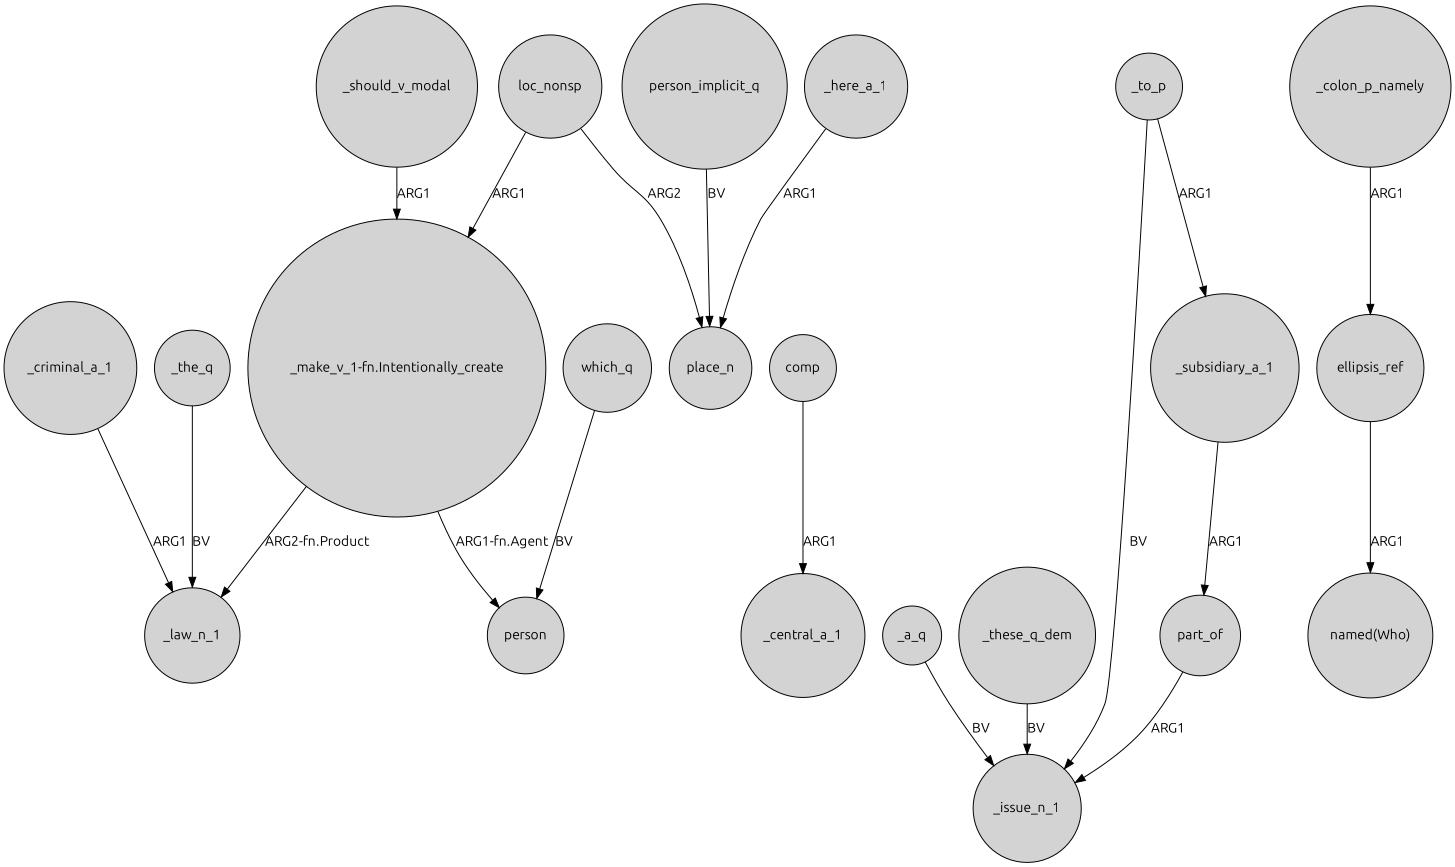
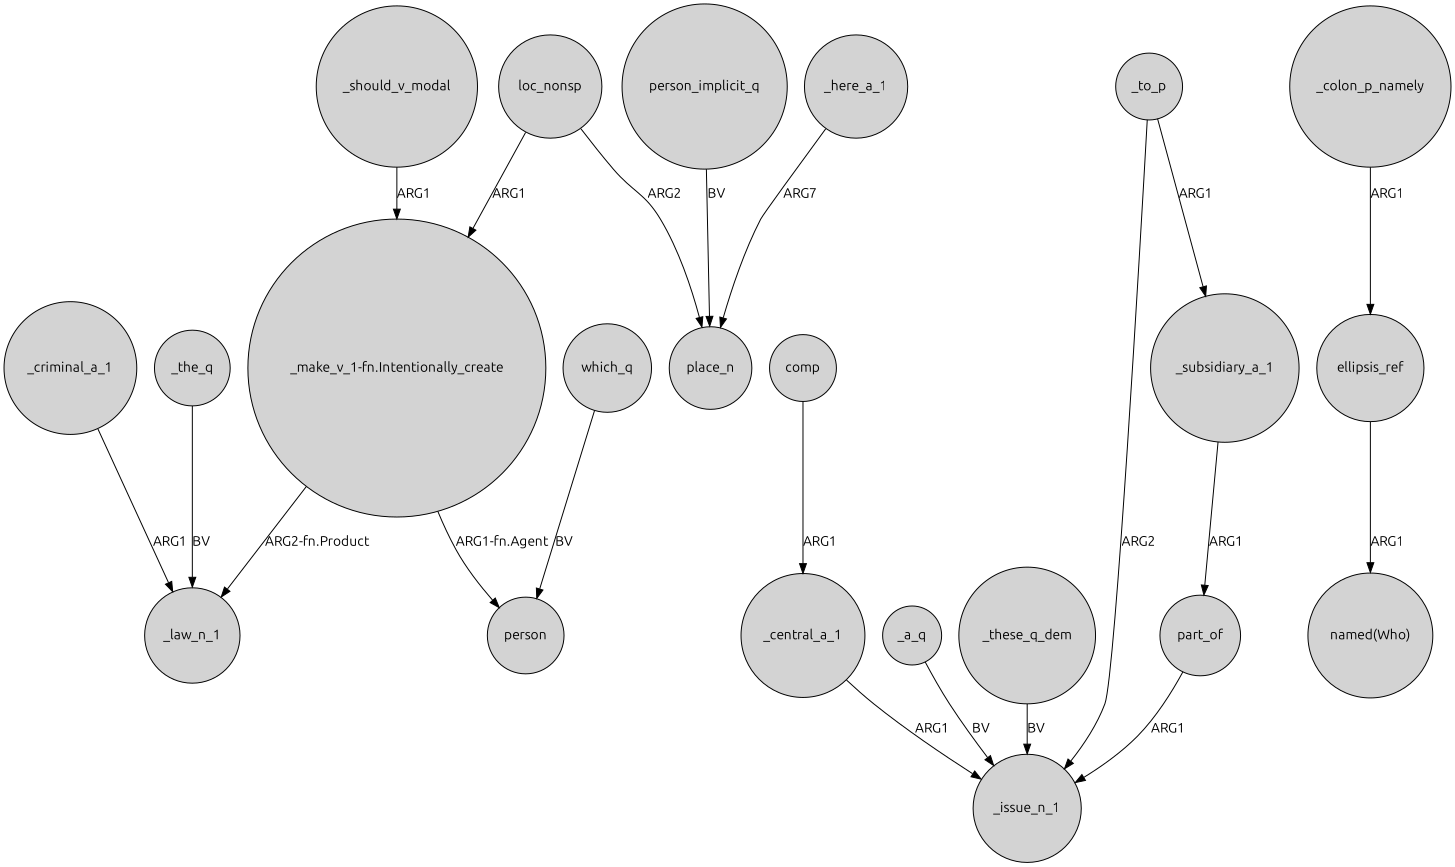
edge "_here_a_1" -> "place_n": label "ARG1" -> "ARG7"
edge "_to_p" -> "_issue_n_1": label "BV" -> "ARG2"
edge "_central_a_1" -> "_issue_n_1": added, label "ARG1"
